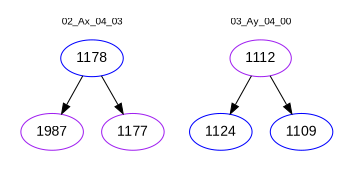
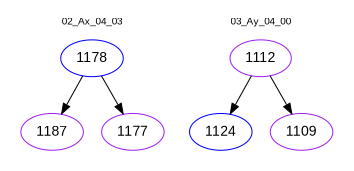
node "1987": label "1987" -> "1187"
node "1109": color blue -> purple
